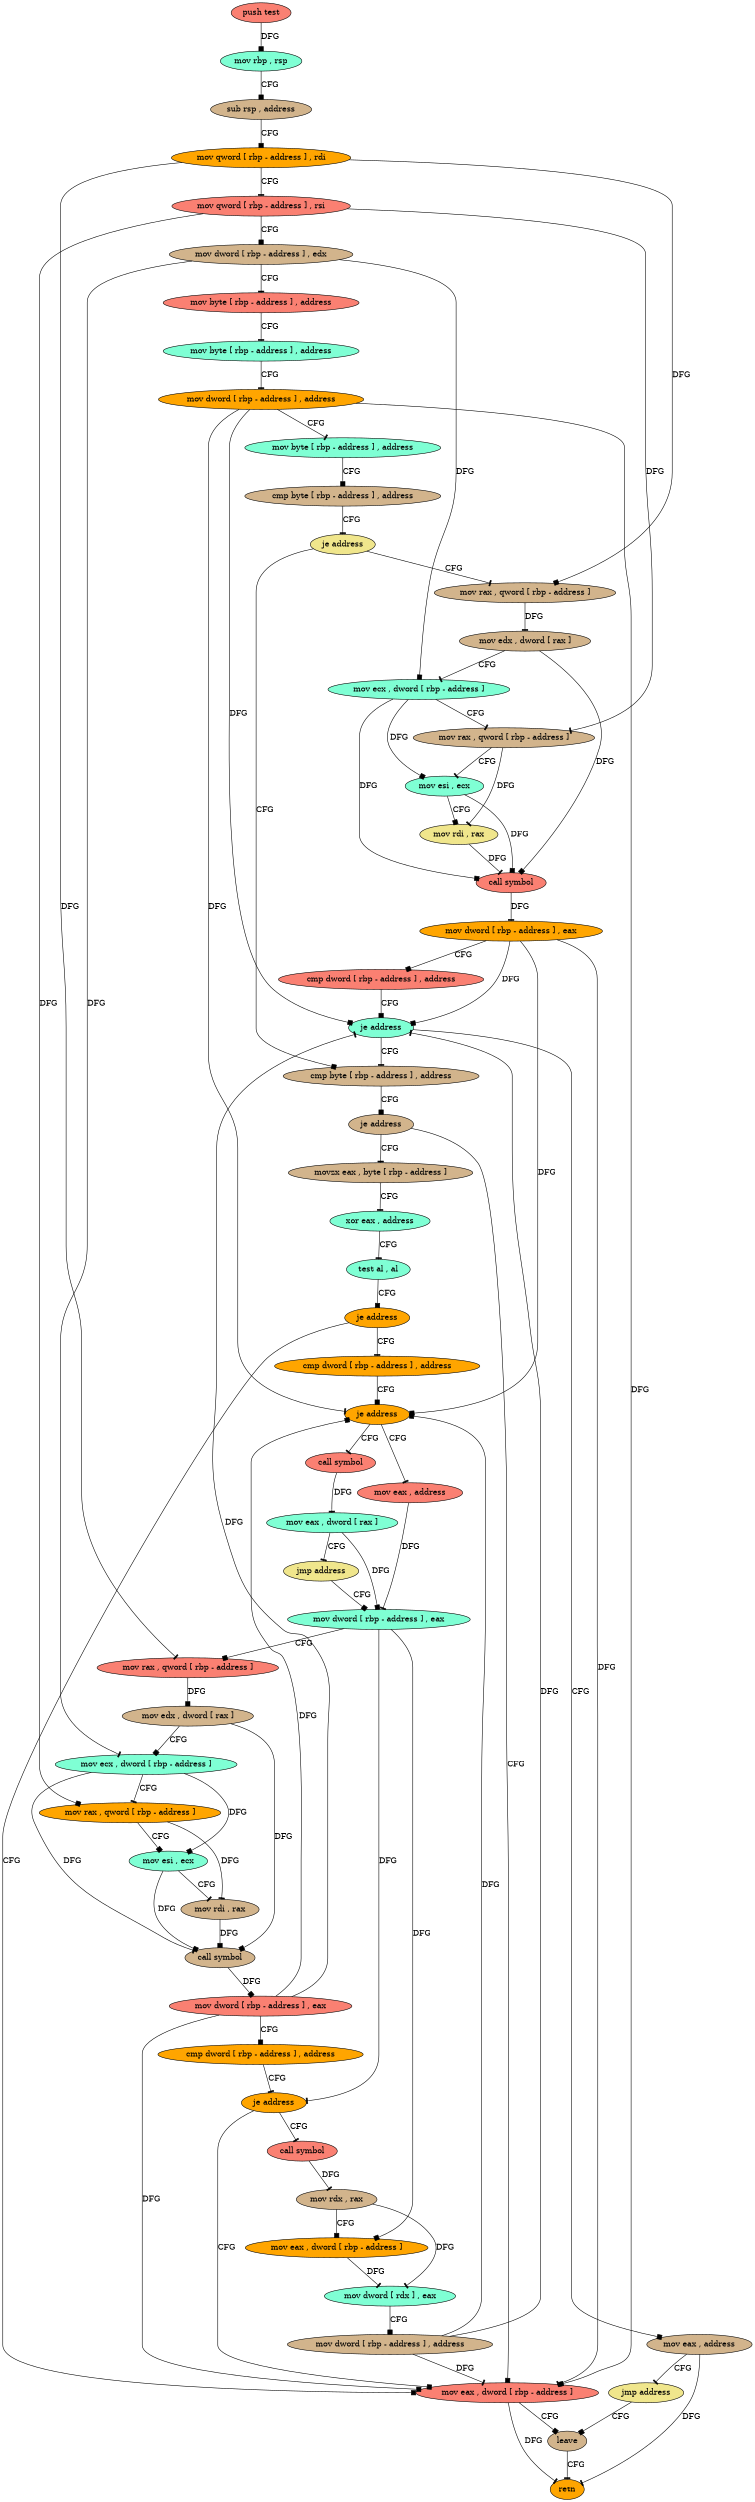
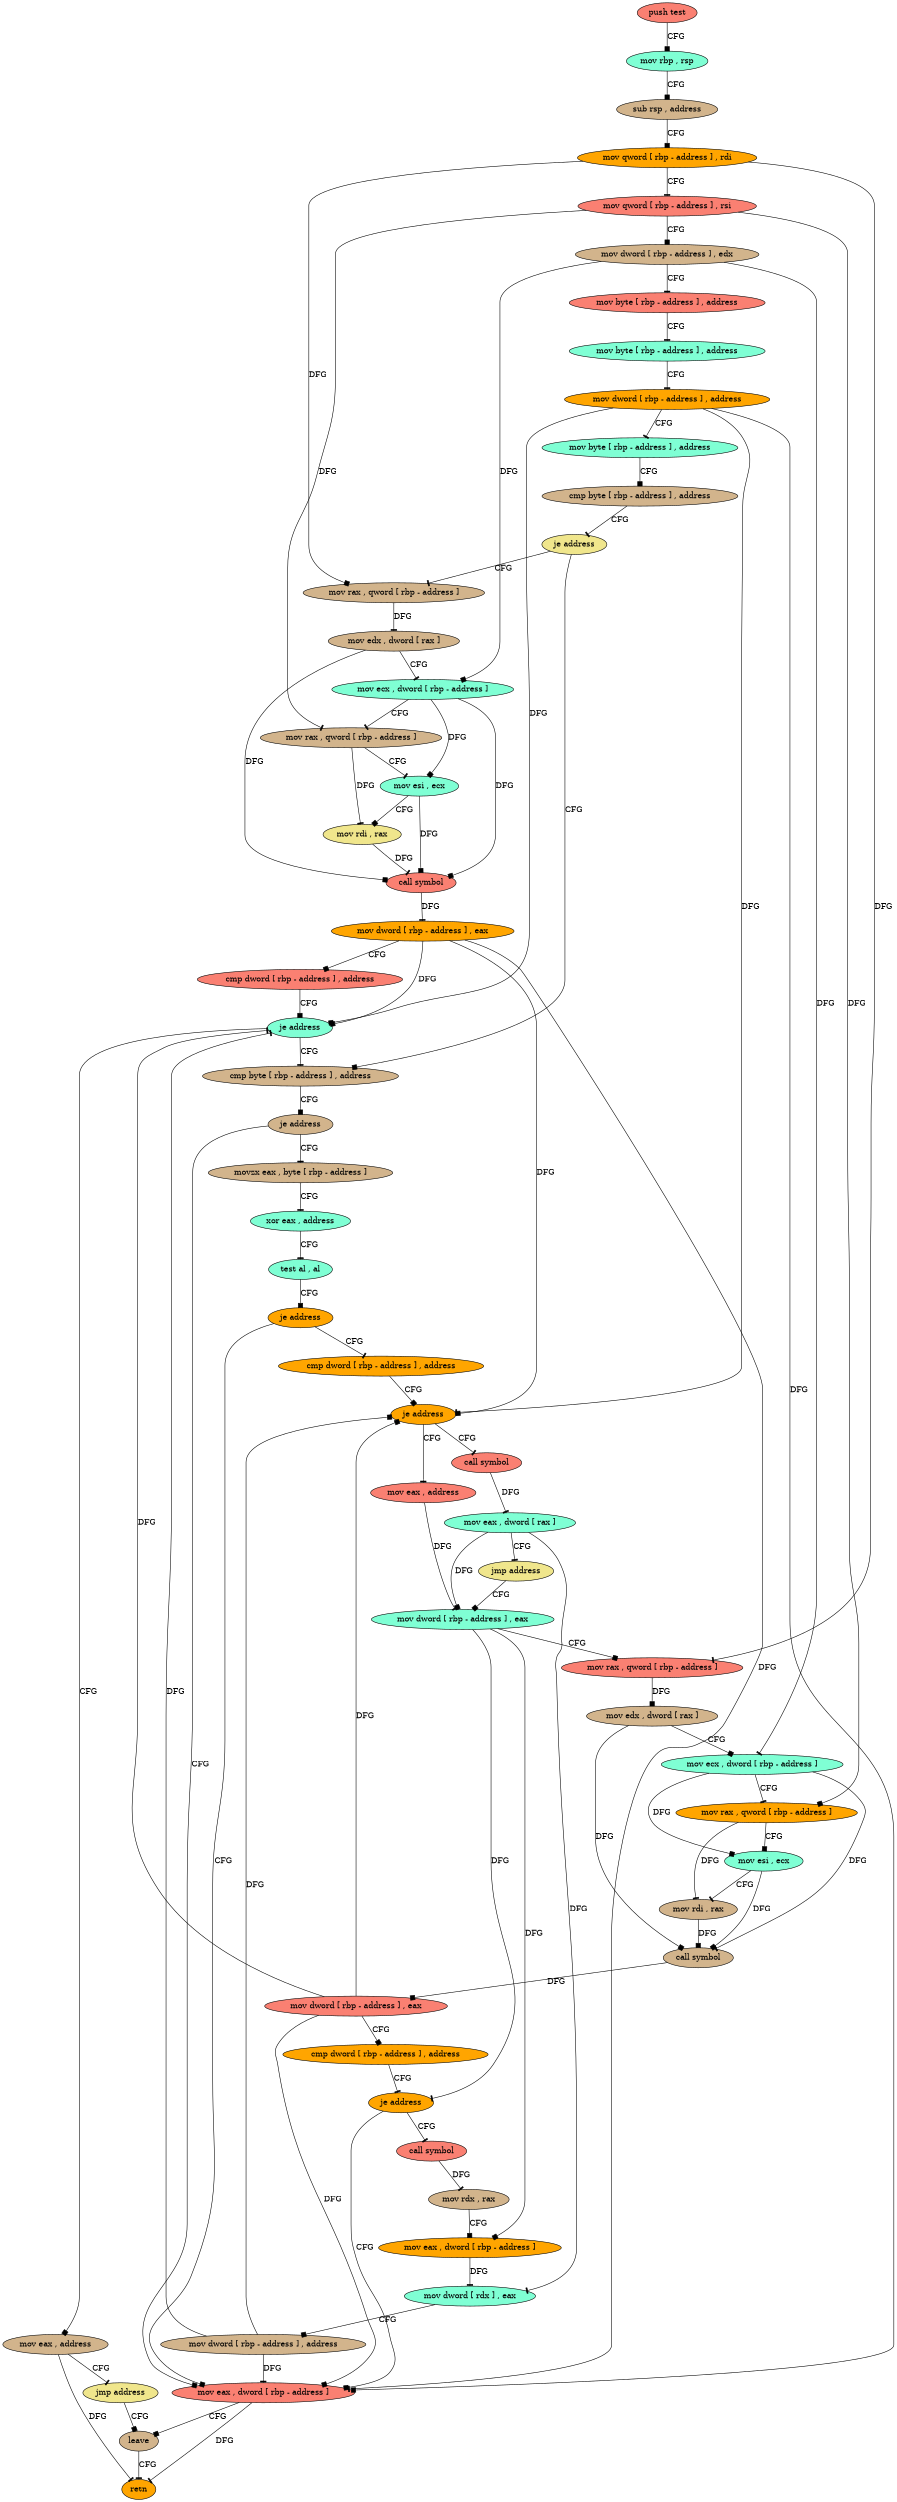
edge "push test" -> "mov rbp , rsp": label "DFG" -> "CFG"
edge "mov rdx , rax" -> "mov dword [ rdx ] , eax": now "mov eax , dword [ rax ]" -> "mov dword [ rdx ] , eax"
